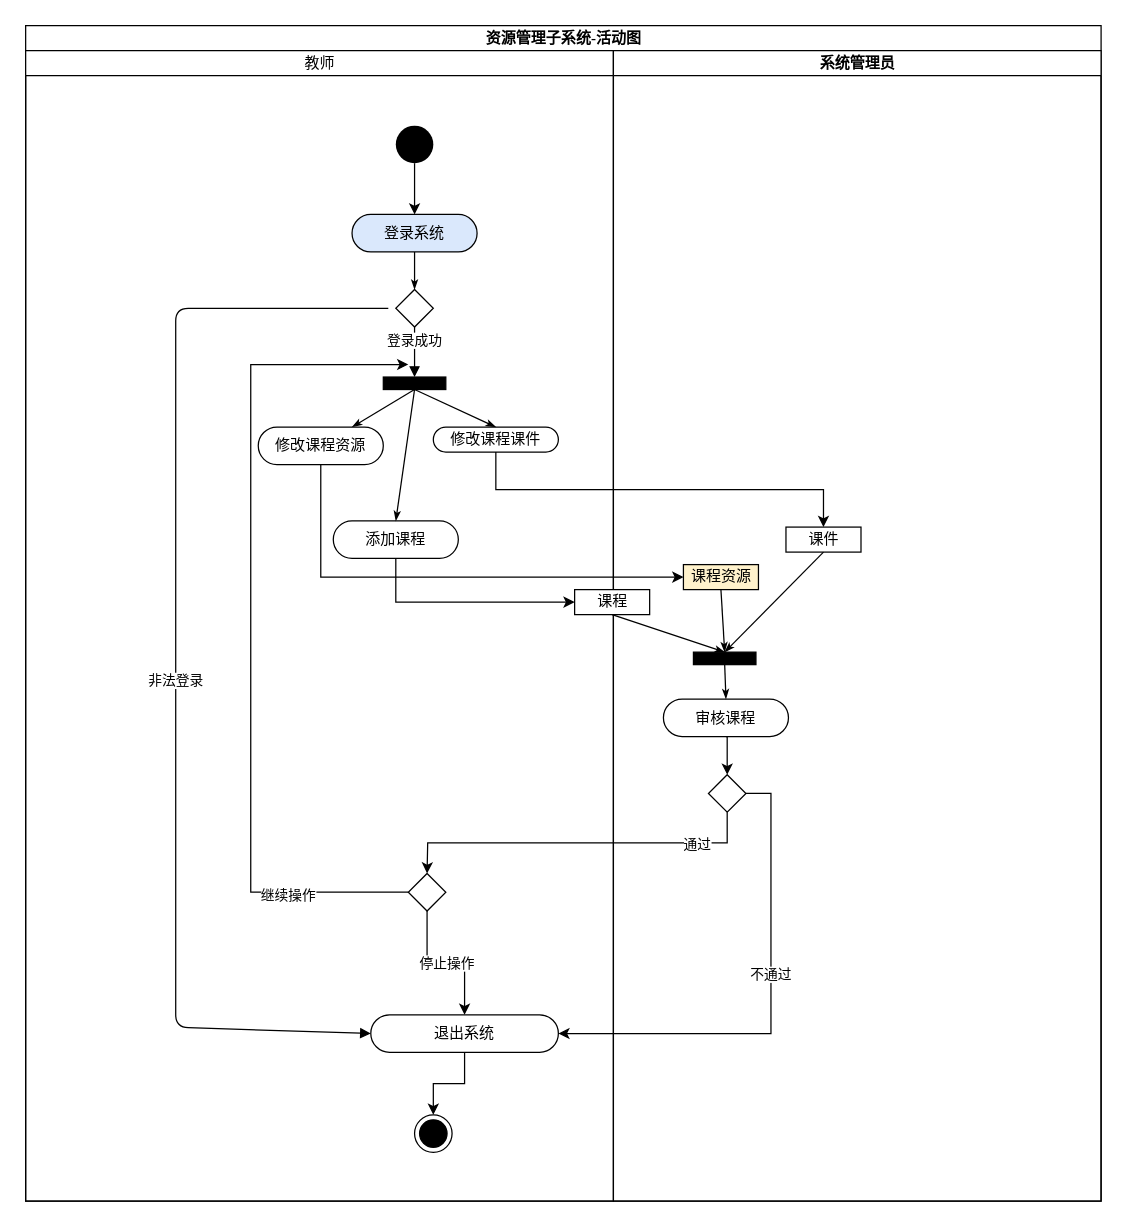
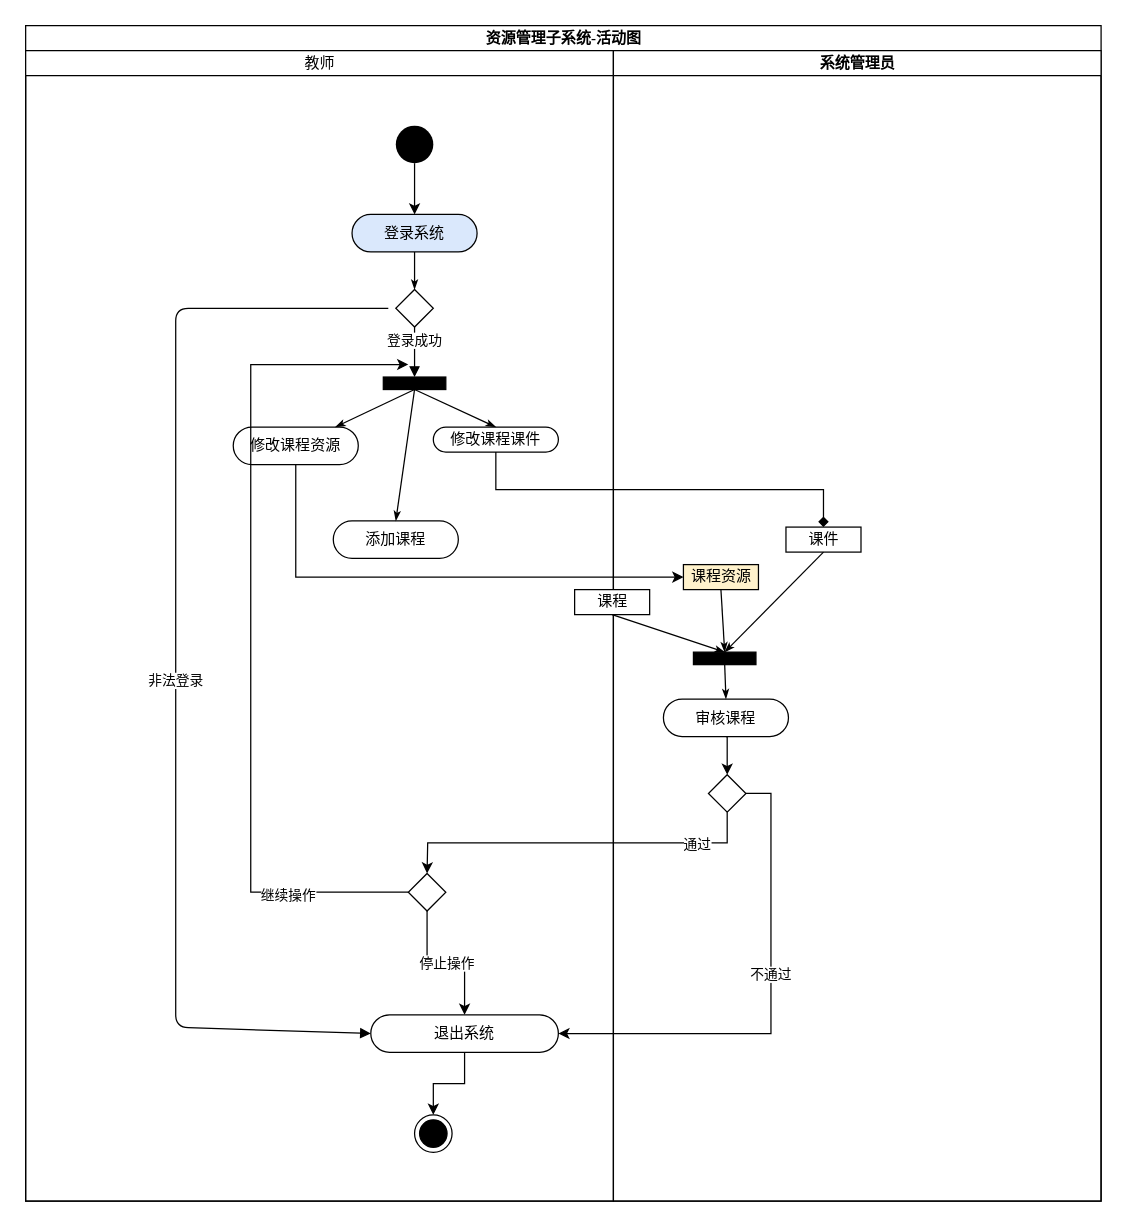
node "修改课程资源": moved (321, 446) -> (296, 446)
edge "修改课程课件" -> "课件": arrowhead classic -> diamond
edge "添加课程" -> "课程": removed
